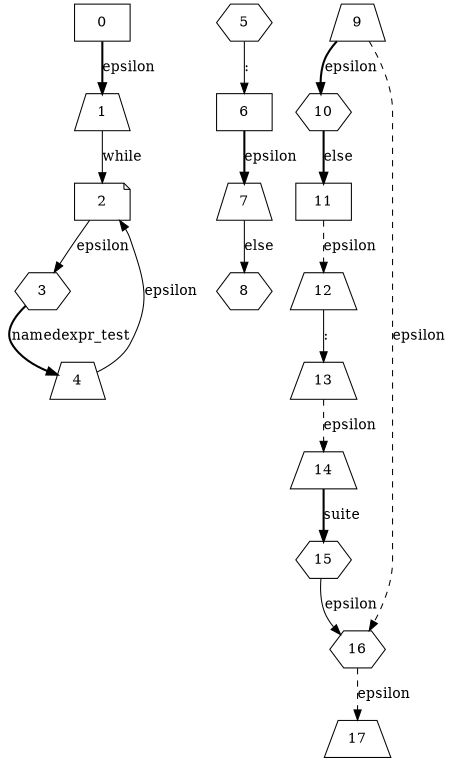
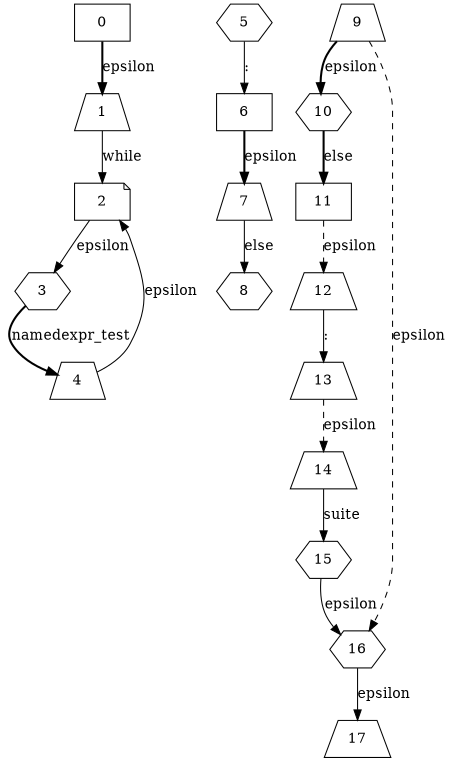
edge "14" -> "15": style bold -> solid
edge "16" -> "17": style dashed -> solid
